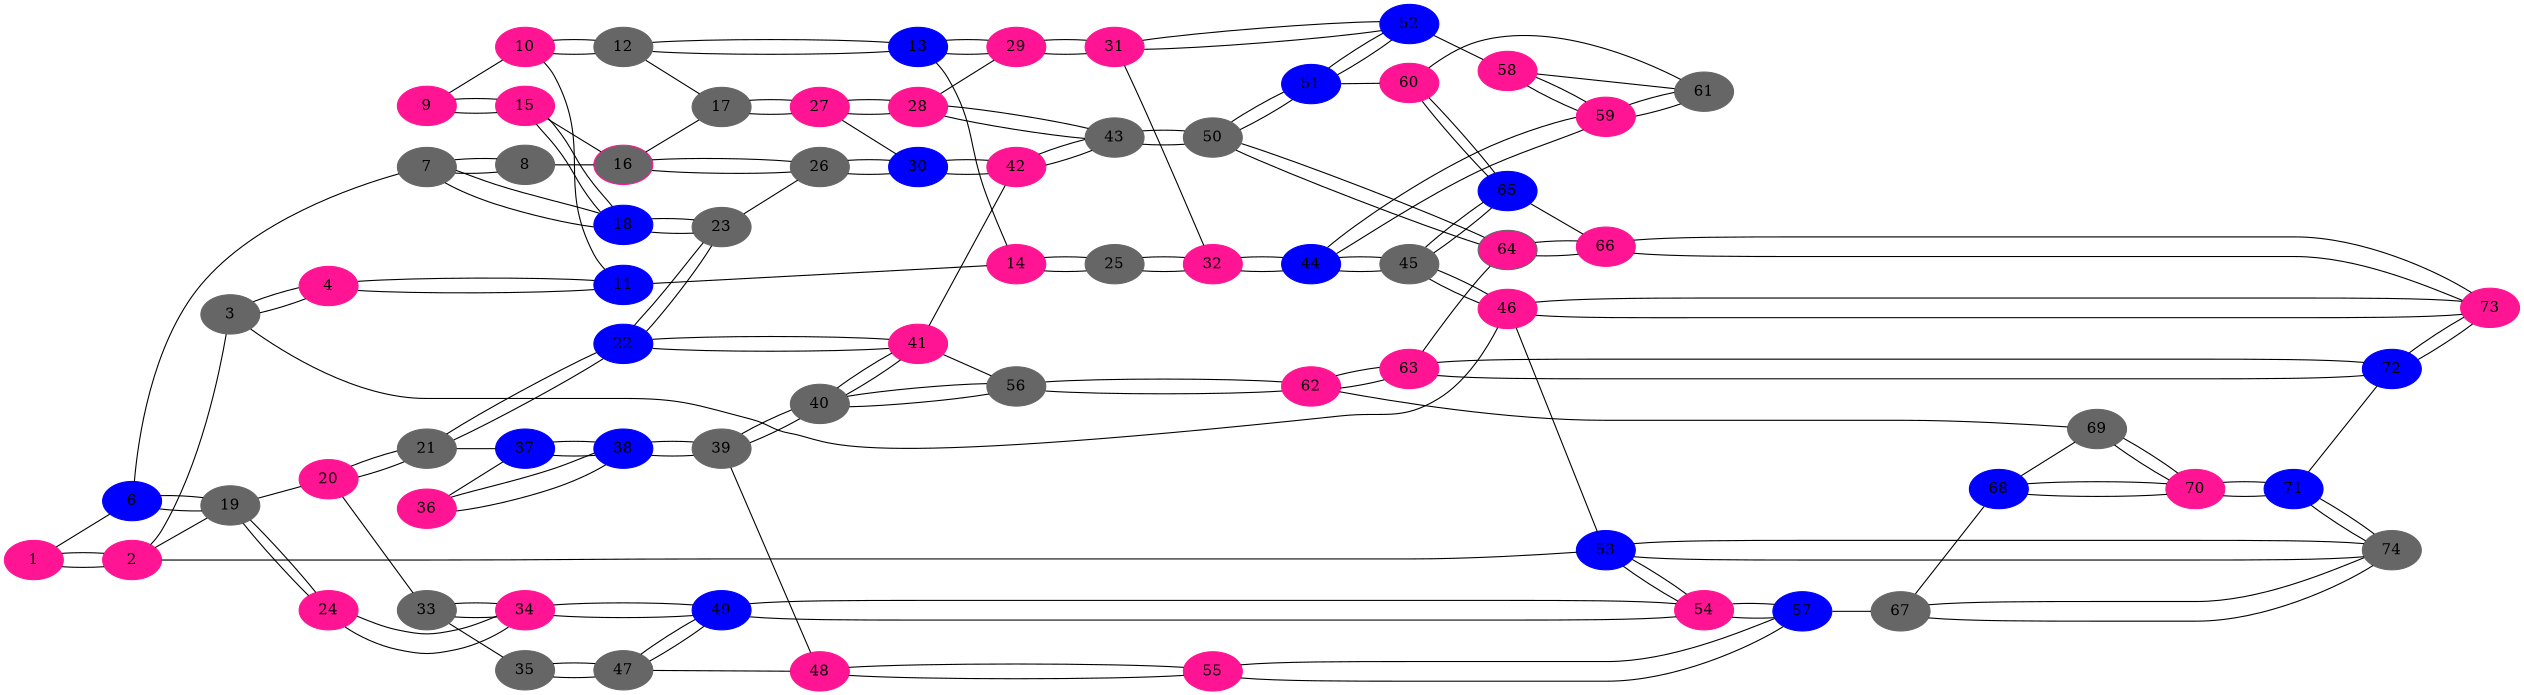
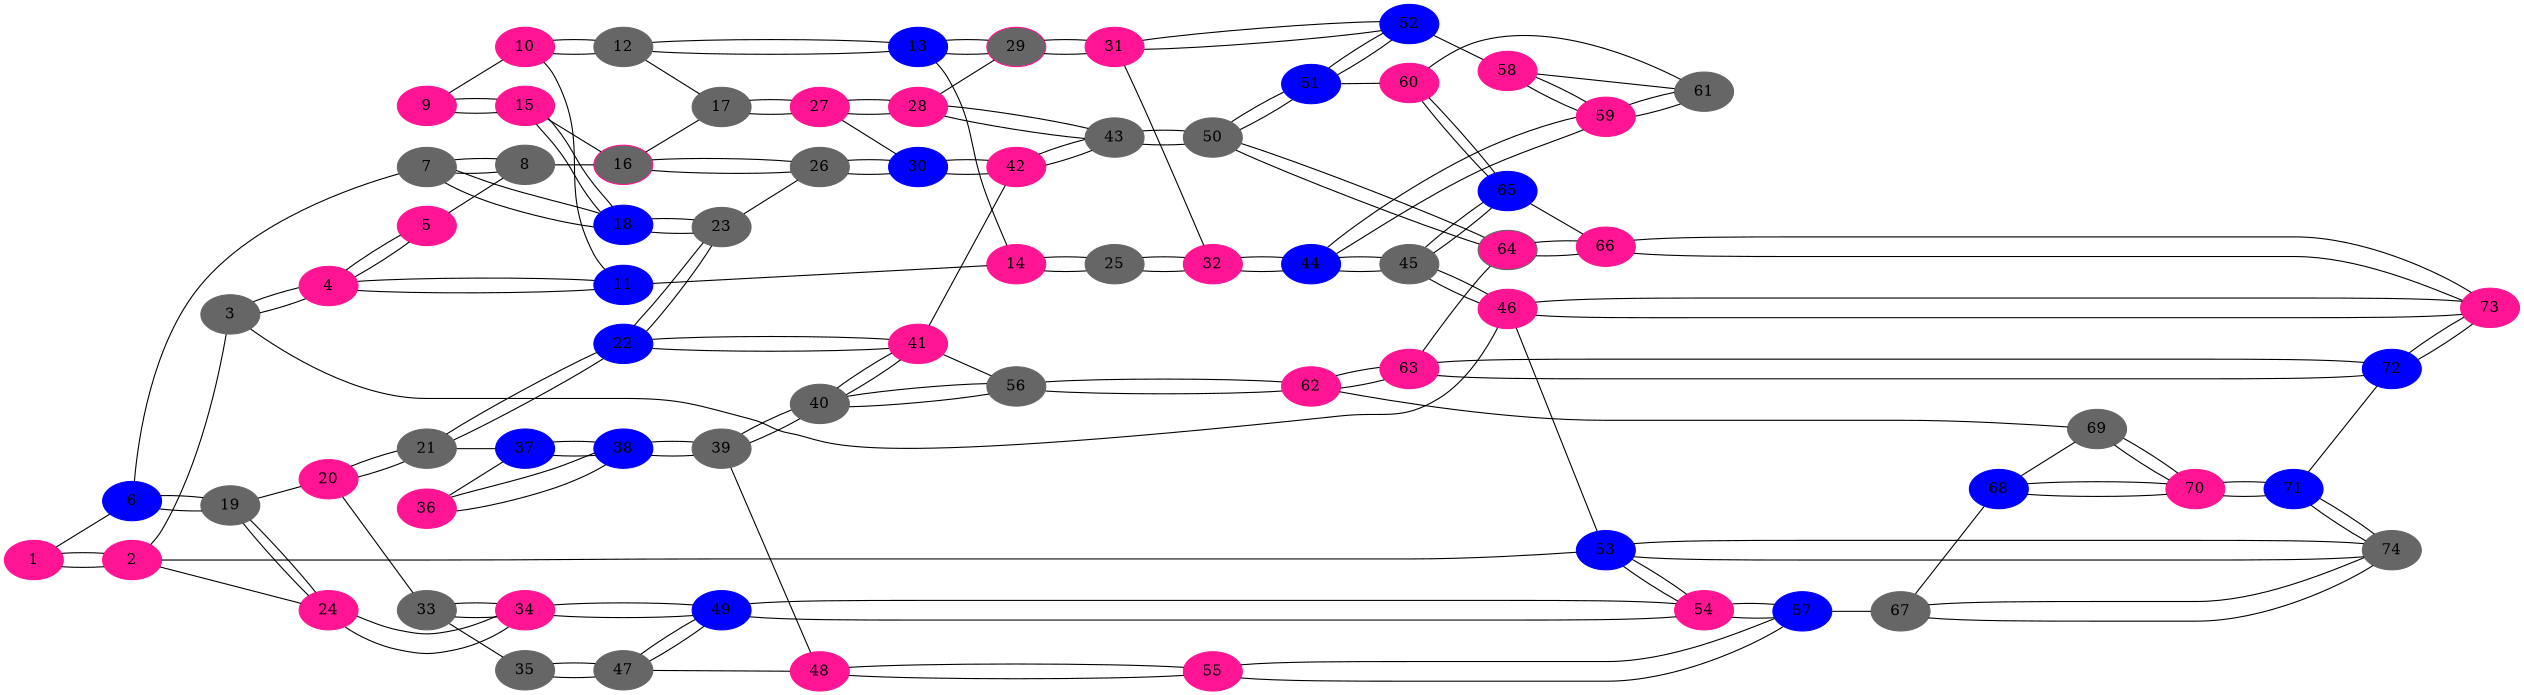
node "29": fillcolor deeppink -> gray40
node "5": added
edge "19" -- "2": now "24" -- "2"
